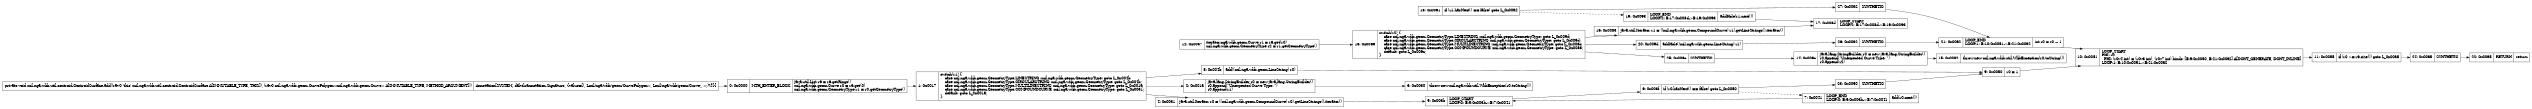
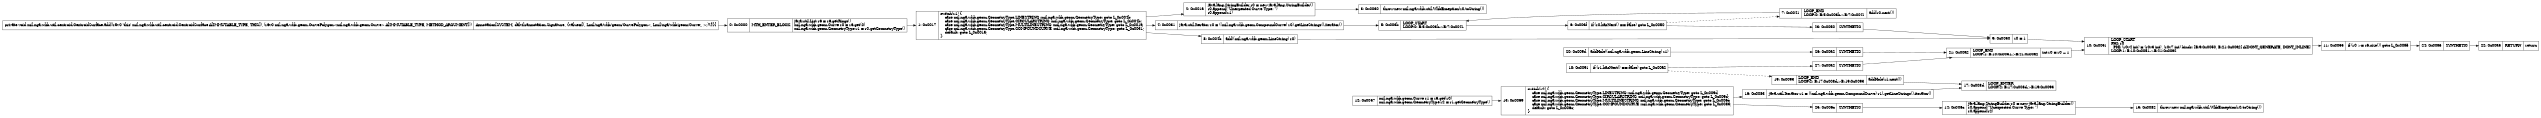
node "17: 0x008d": text "LOOP_START" -> "LOOP_ENTER"
node "12: 0x0057": text "iterator.nga.wkb.geom.Curve r1 = r6.get(r0)" -> "mil.nga.wkb.geom.Curve r1 = r6.get(r0)"
edge "13: 0x0069" -> "20: 0x009d": removed
